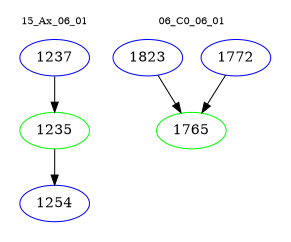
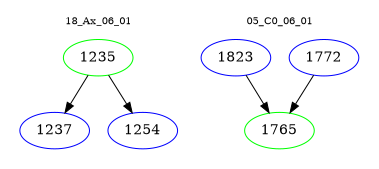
cluster "15_Ax_06_01": label "15_Ax_06_01" -> "18_Ax_06_01"
cluster "06_C0_06_01": label "06_C0_06_01" -> "05_C0_06_01"
edge "1237" -> "1235": reversed
